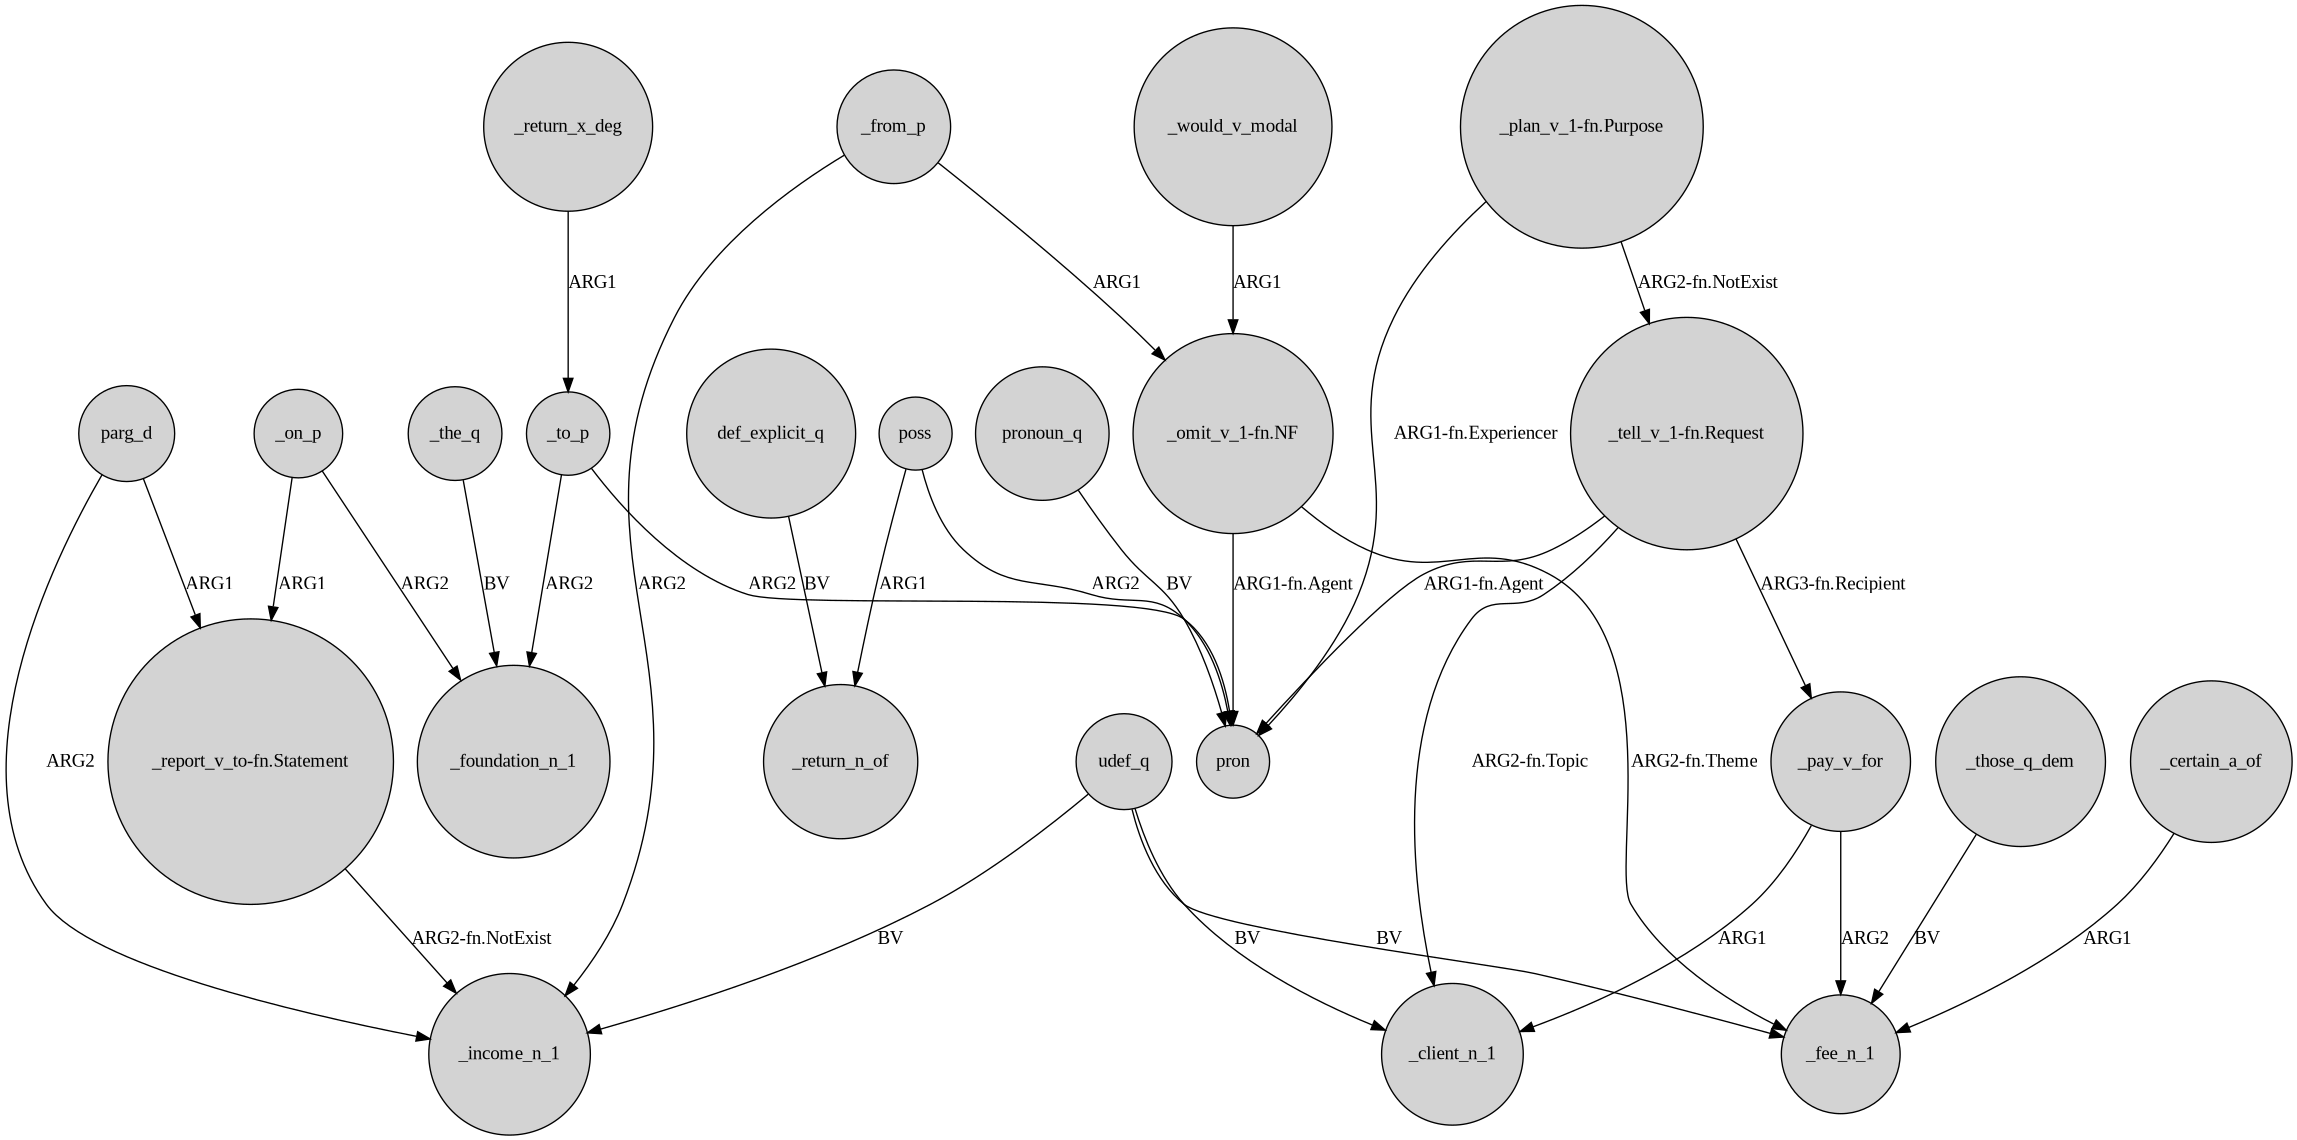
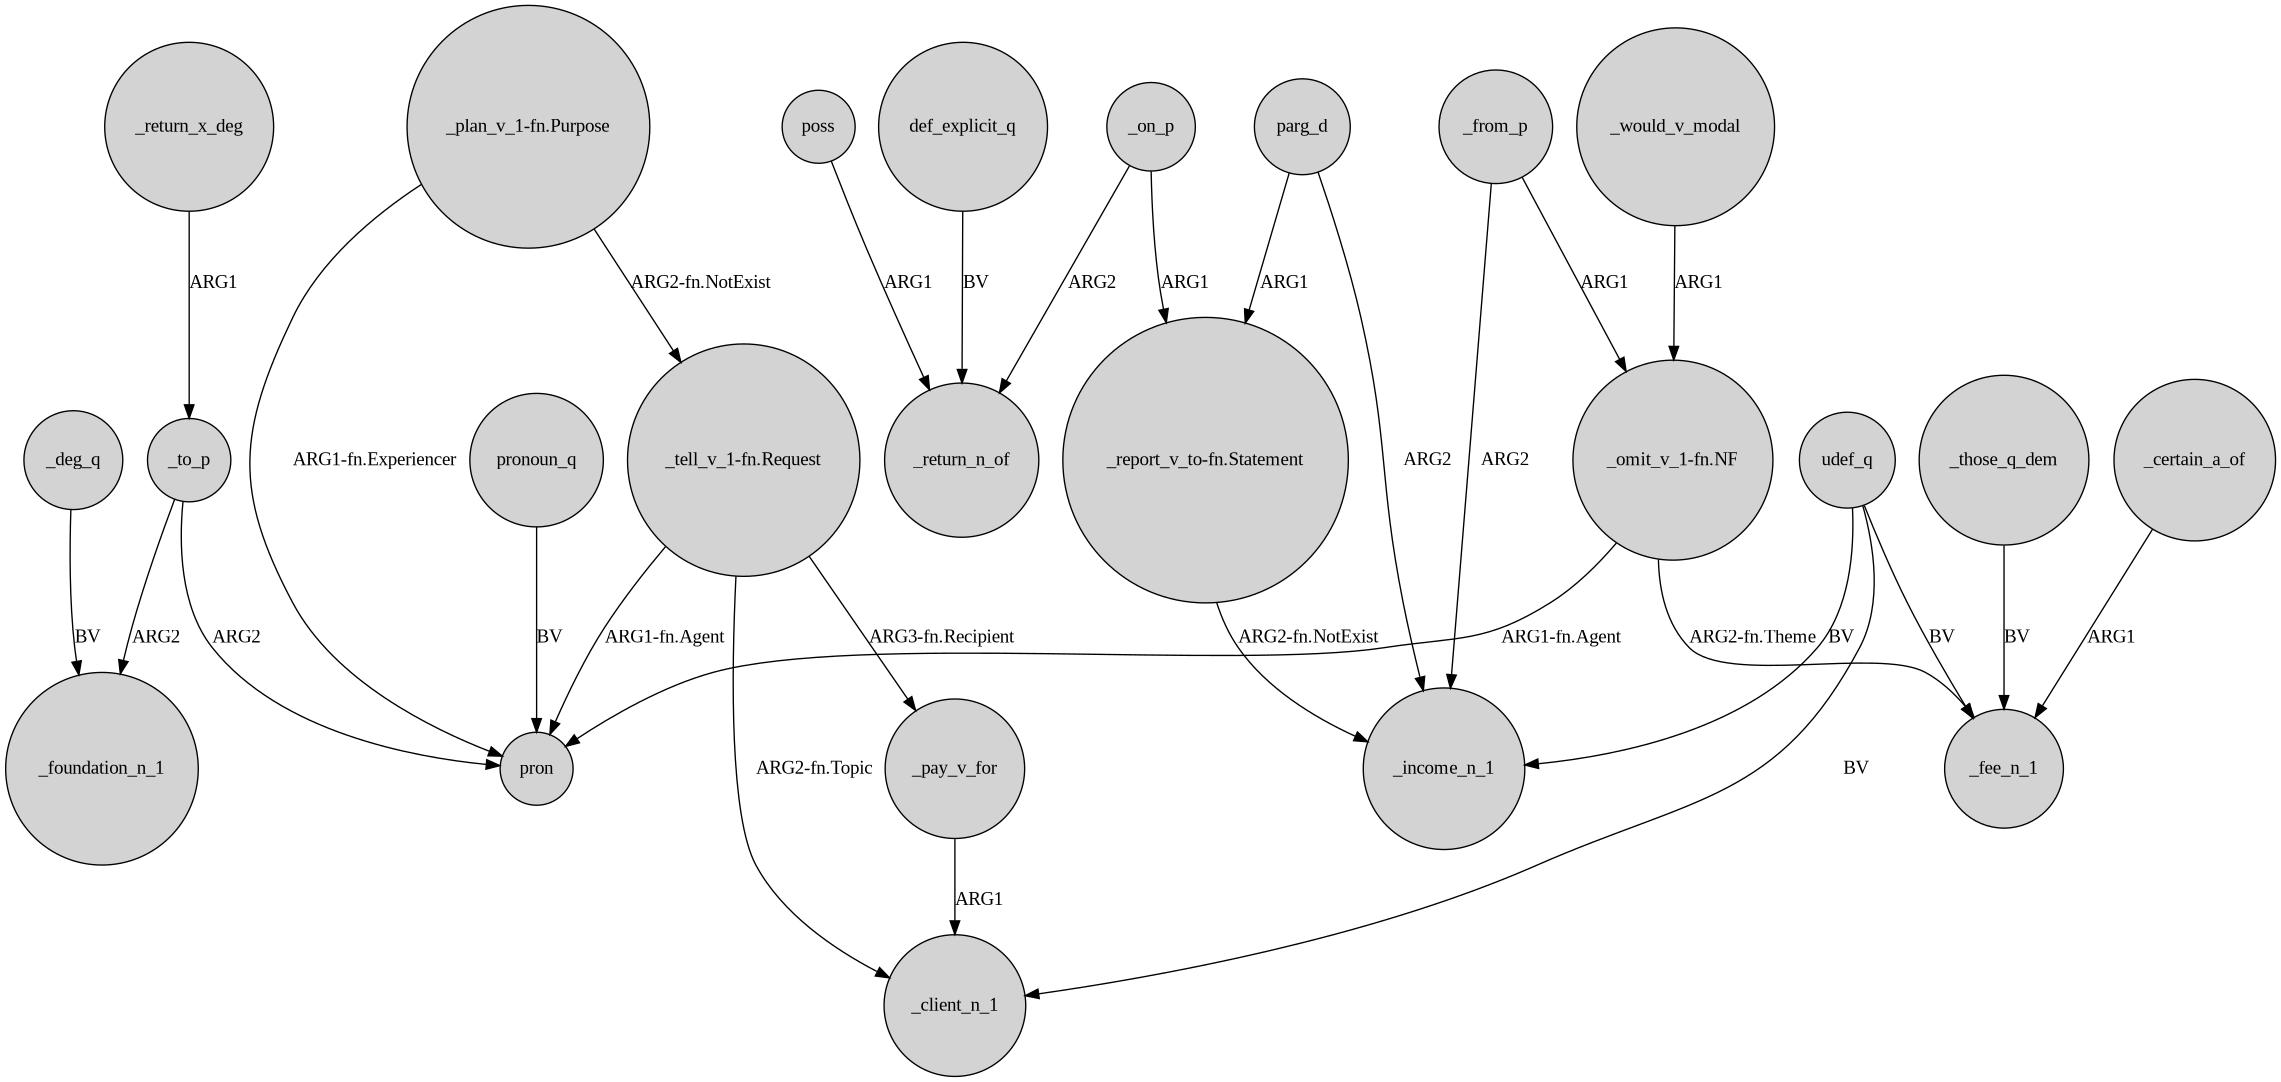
node "_the_q": label "_the_q" -> "_deg_q"
edge "_on_p" -> "_foundation_n_1": now "_on_p" -> "_return_n_of"
edge "poss" -> "pron": removed, label "ARG2"
edge "_pay_v_for" -> "_fee_n_1": removed, label "ARG2"
